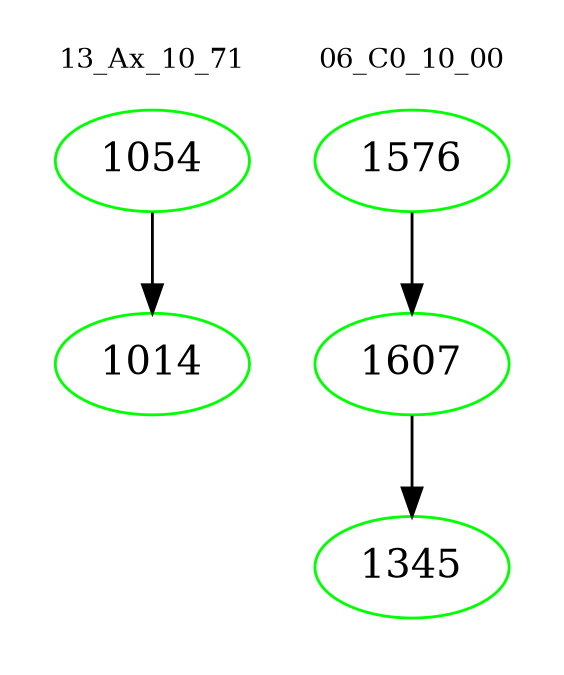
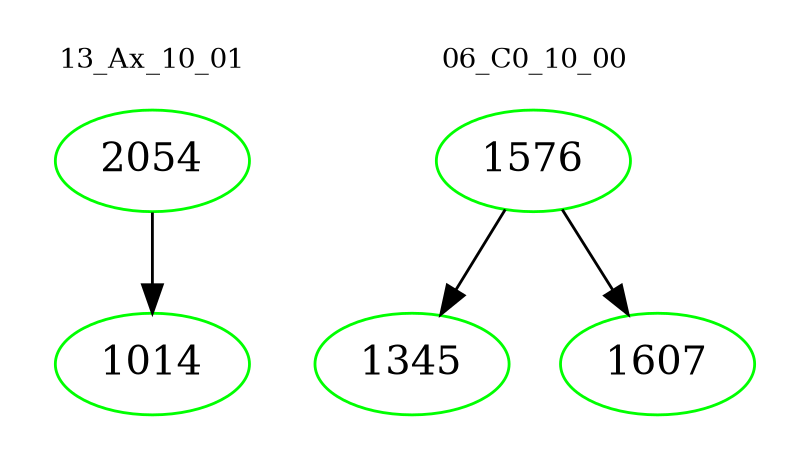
cluster "13_Ax_10_71": label "13_Ax_10_71" -> "13_Ax_10_01"
node "1054": label "1054" -> "2054"
edge "1607" -> "1345": now "1576" -> "1345"
